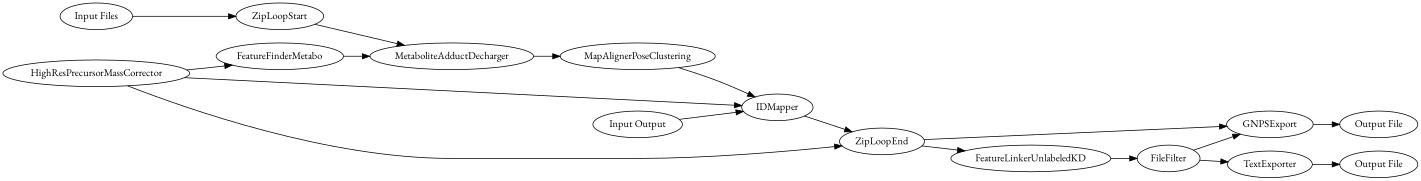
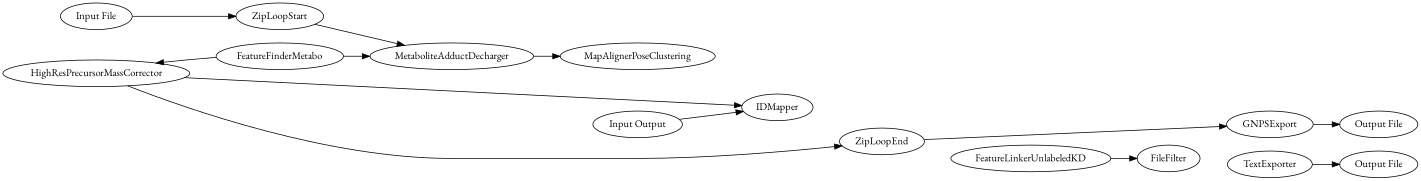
node "Input Files": label "Input Files" -> "Input File"
edge "HighResPrecursorMassCorrector" -> "FeatureFinderMetabo": reversed
edge "MapAlignerPoseClustering" -> "IDMapper": removed
edge "IDMapper" -> "ZipLoopEnd": removed
edge "FileFilter" -> "GNPSExport": removed
edge "ZipLoopEnd" -> "FeatureLinkerUnlabeledKD": removed
edge "FileFilter" -> "TextExporter": removed
